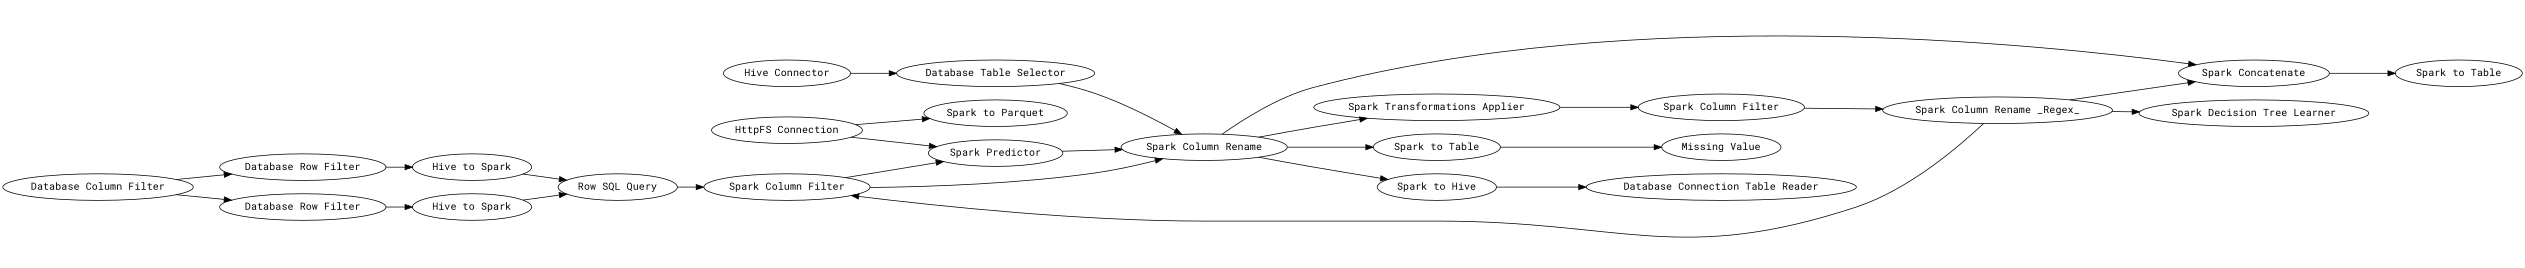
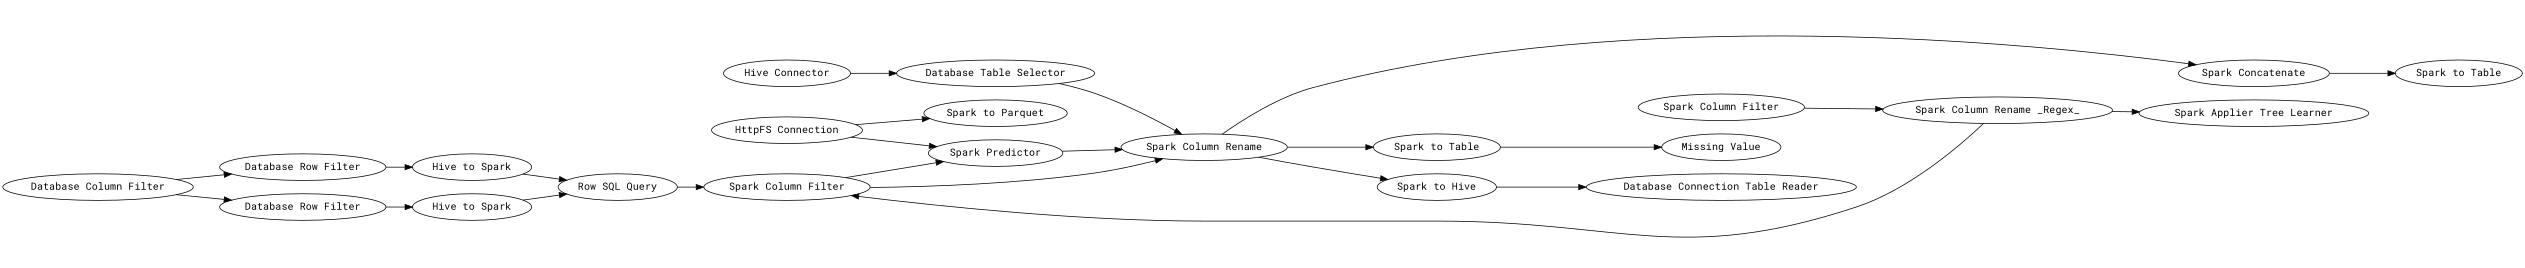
edge "Spark Column Rename _Regex_" -> "Spark Concatenate": removed
node "Spark Transformations Applier": removed
node "Spark Decision Tree Learner": label "Spark Decision Tree Learner" -> "Spark Applier Tree Learner"
